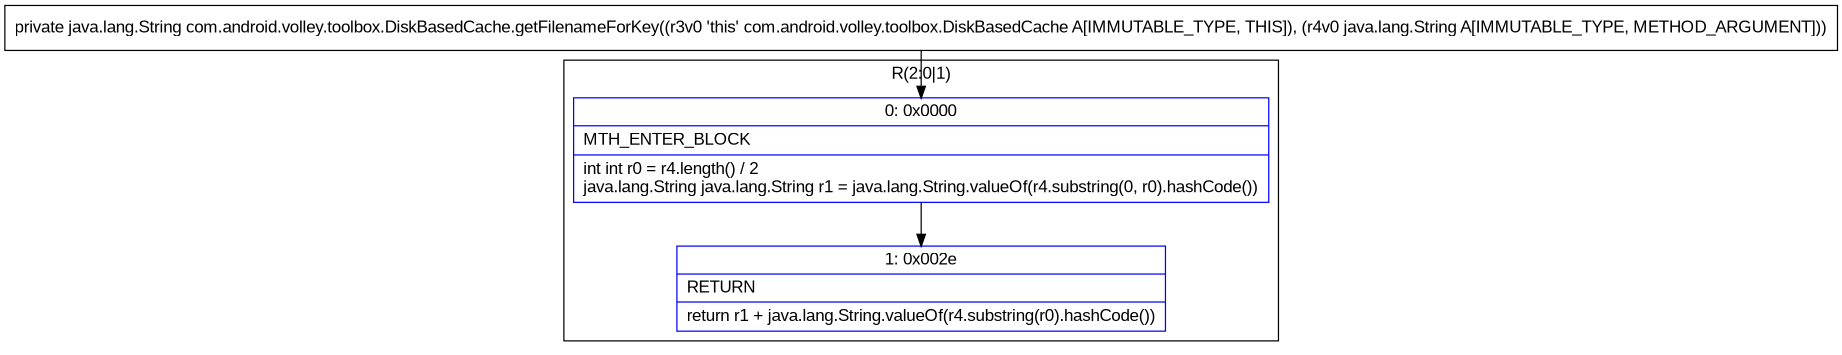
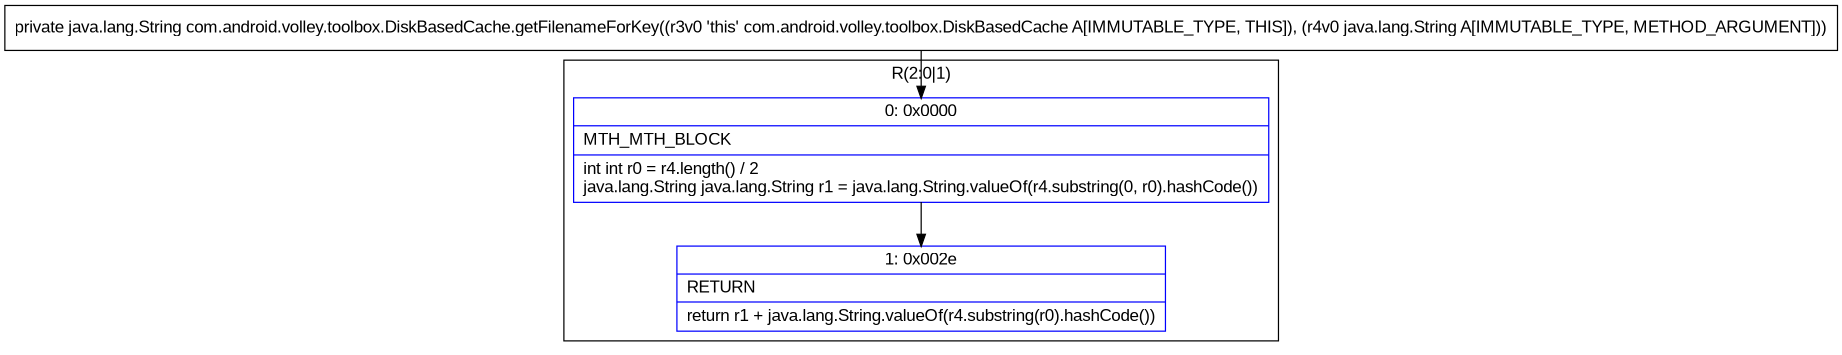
node "0: 0x0000": text "MTH_ENTER_BLOCK" -> "MTH_MTH_BLOCK"
